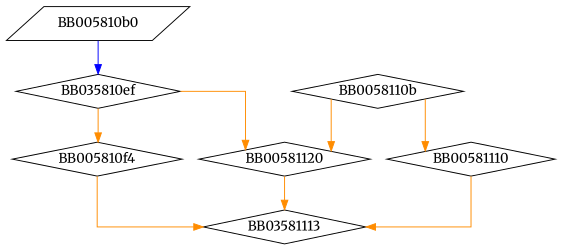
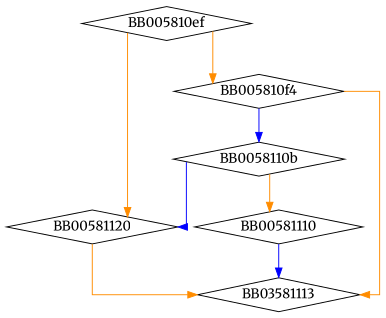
node "BB005810b0": removed
node "BB035810ef": label "BB035810ef" -> "BB005810ef"
edge "BB005810f4" -> "BB0058110b": added
edge "BB0058110b" -> "BB00581120": color darkorange -> blue
edge "BB00581110" -> "BB03581113": color darkorange -> blue
